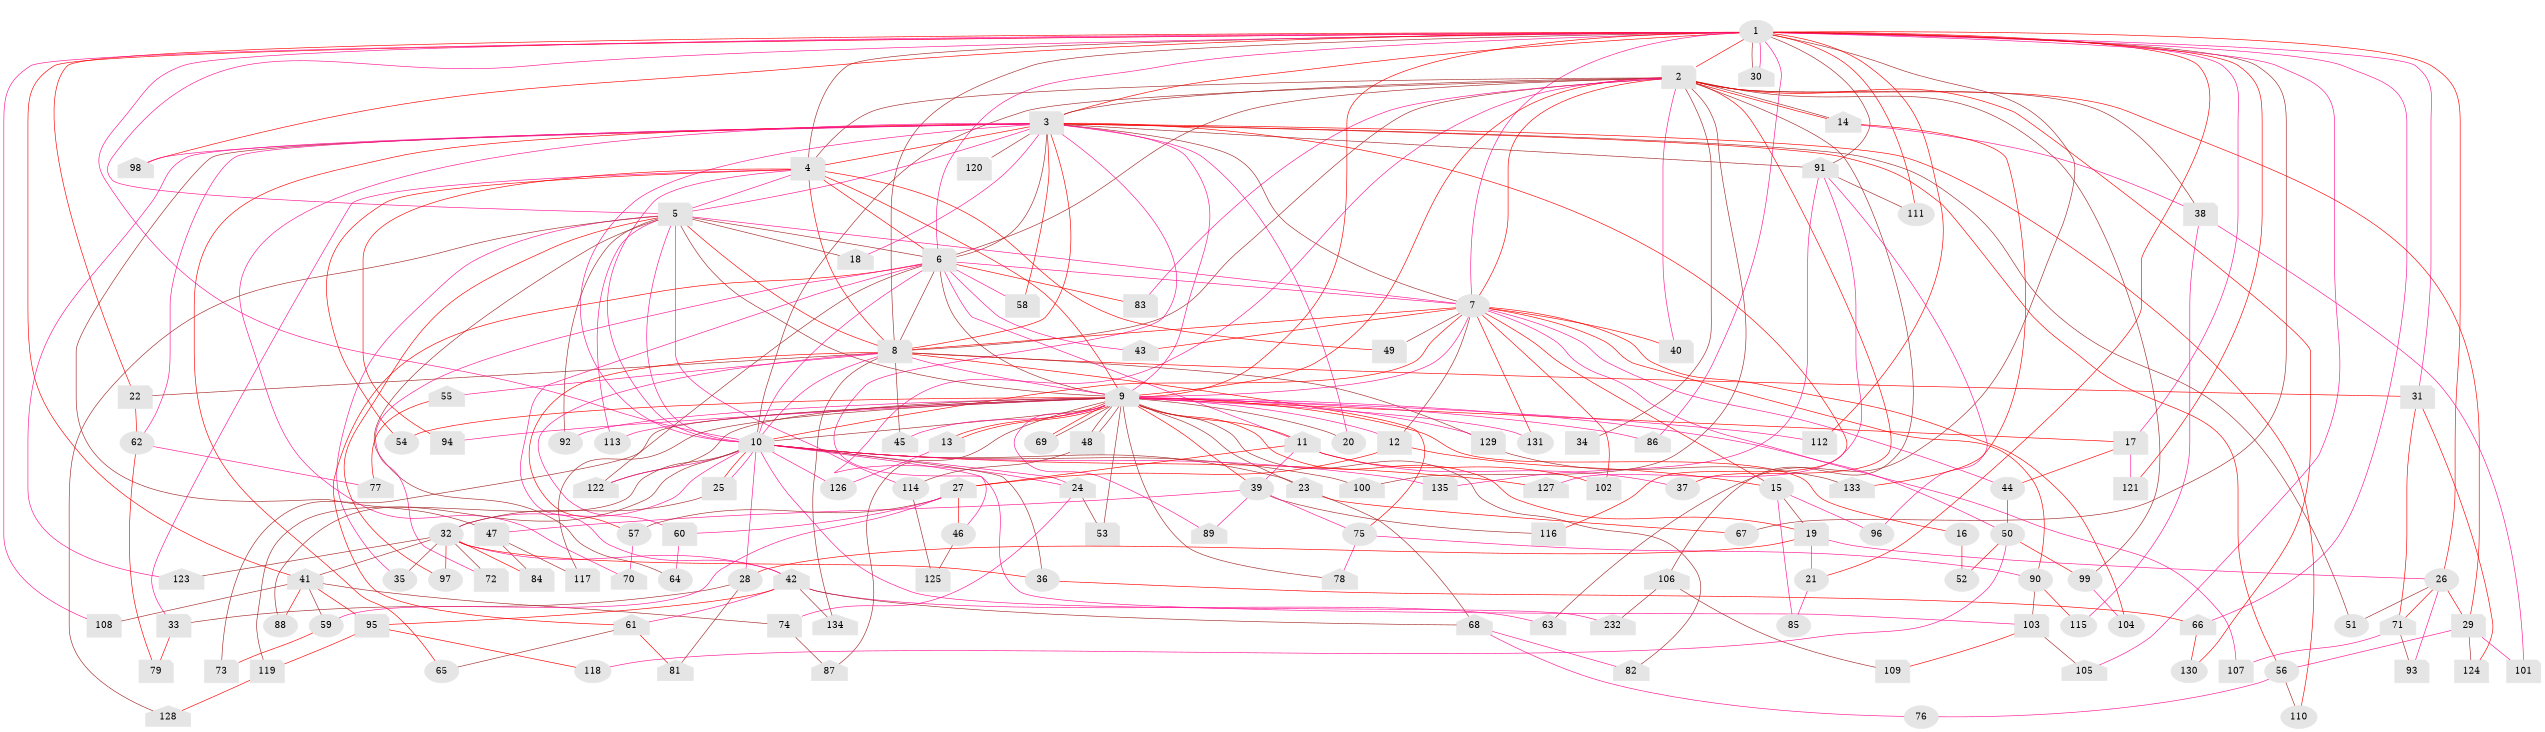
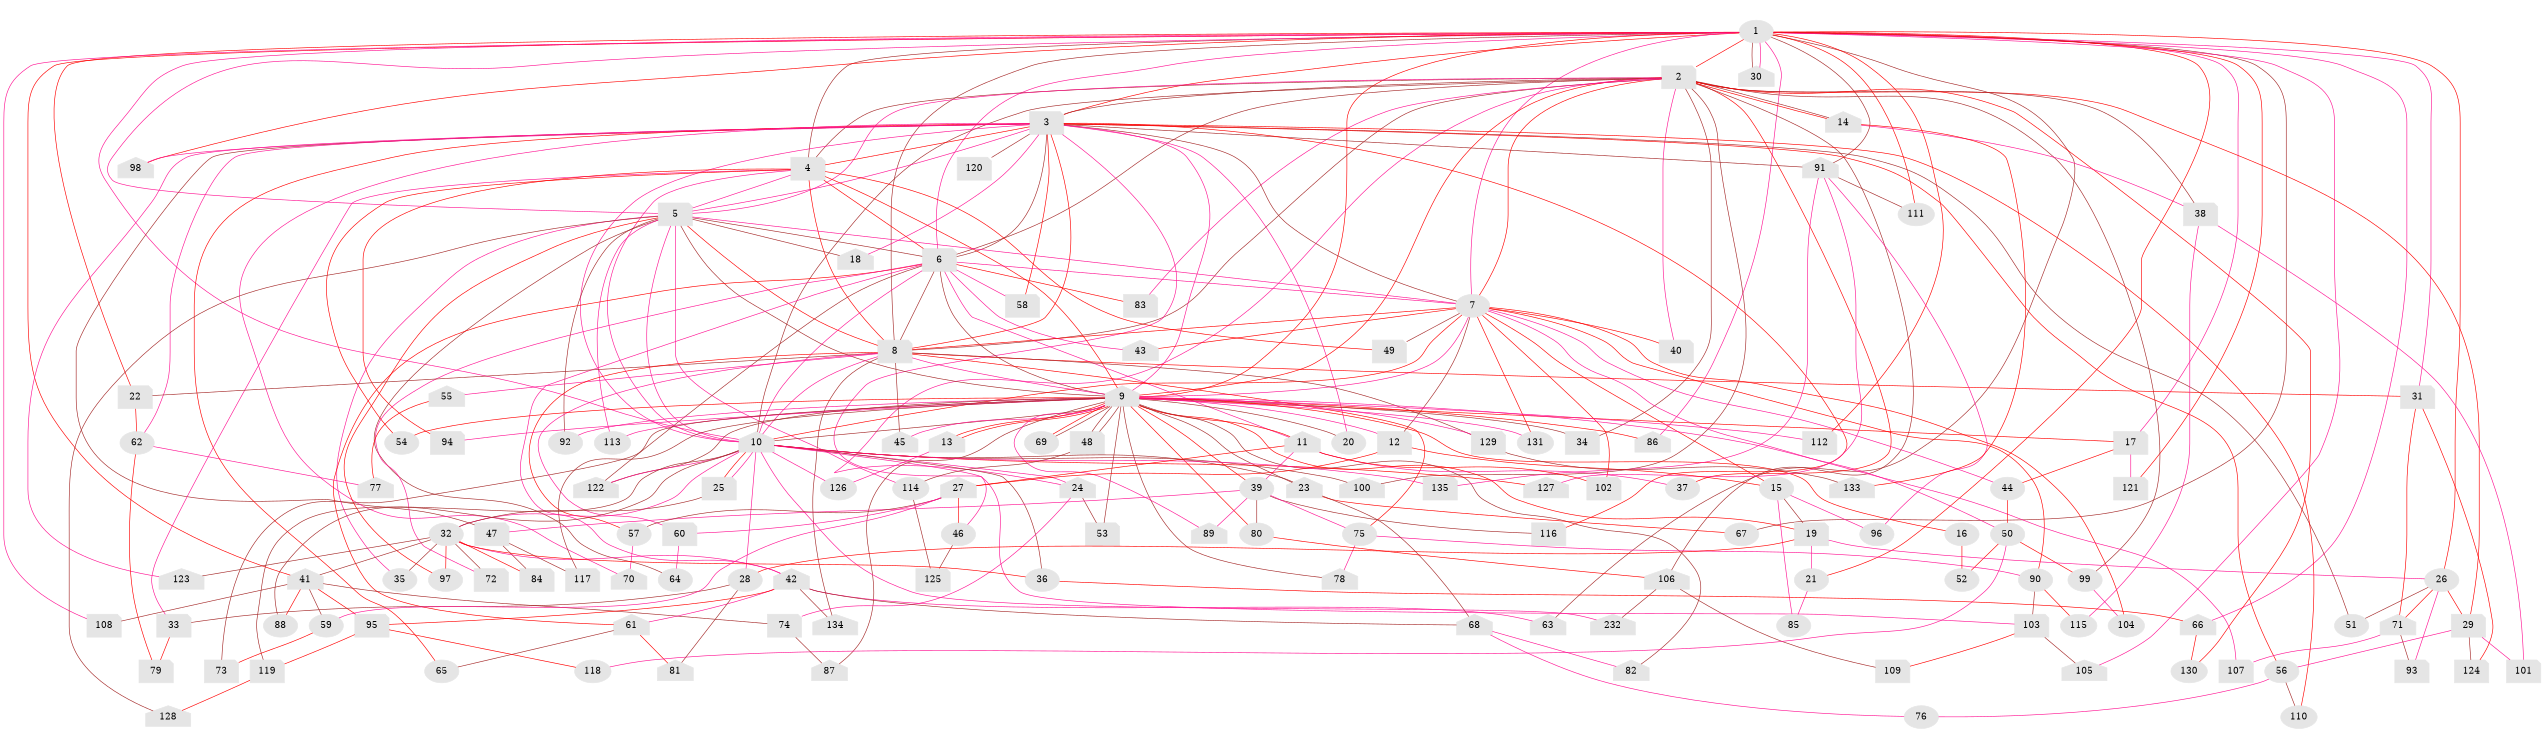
edge "2" -- "5": added
edge "9" -- "34": added
edge "9" -- "86": color deeppink -> red
node "80": added
